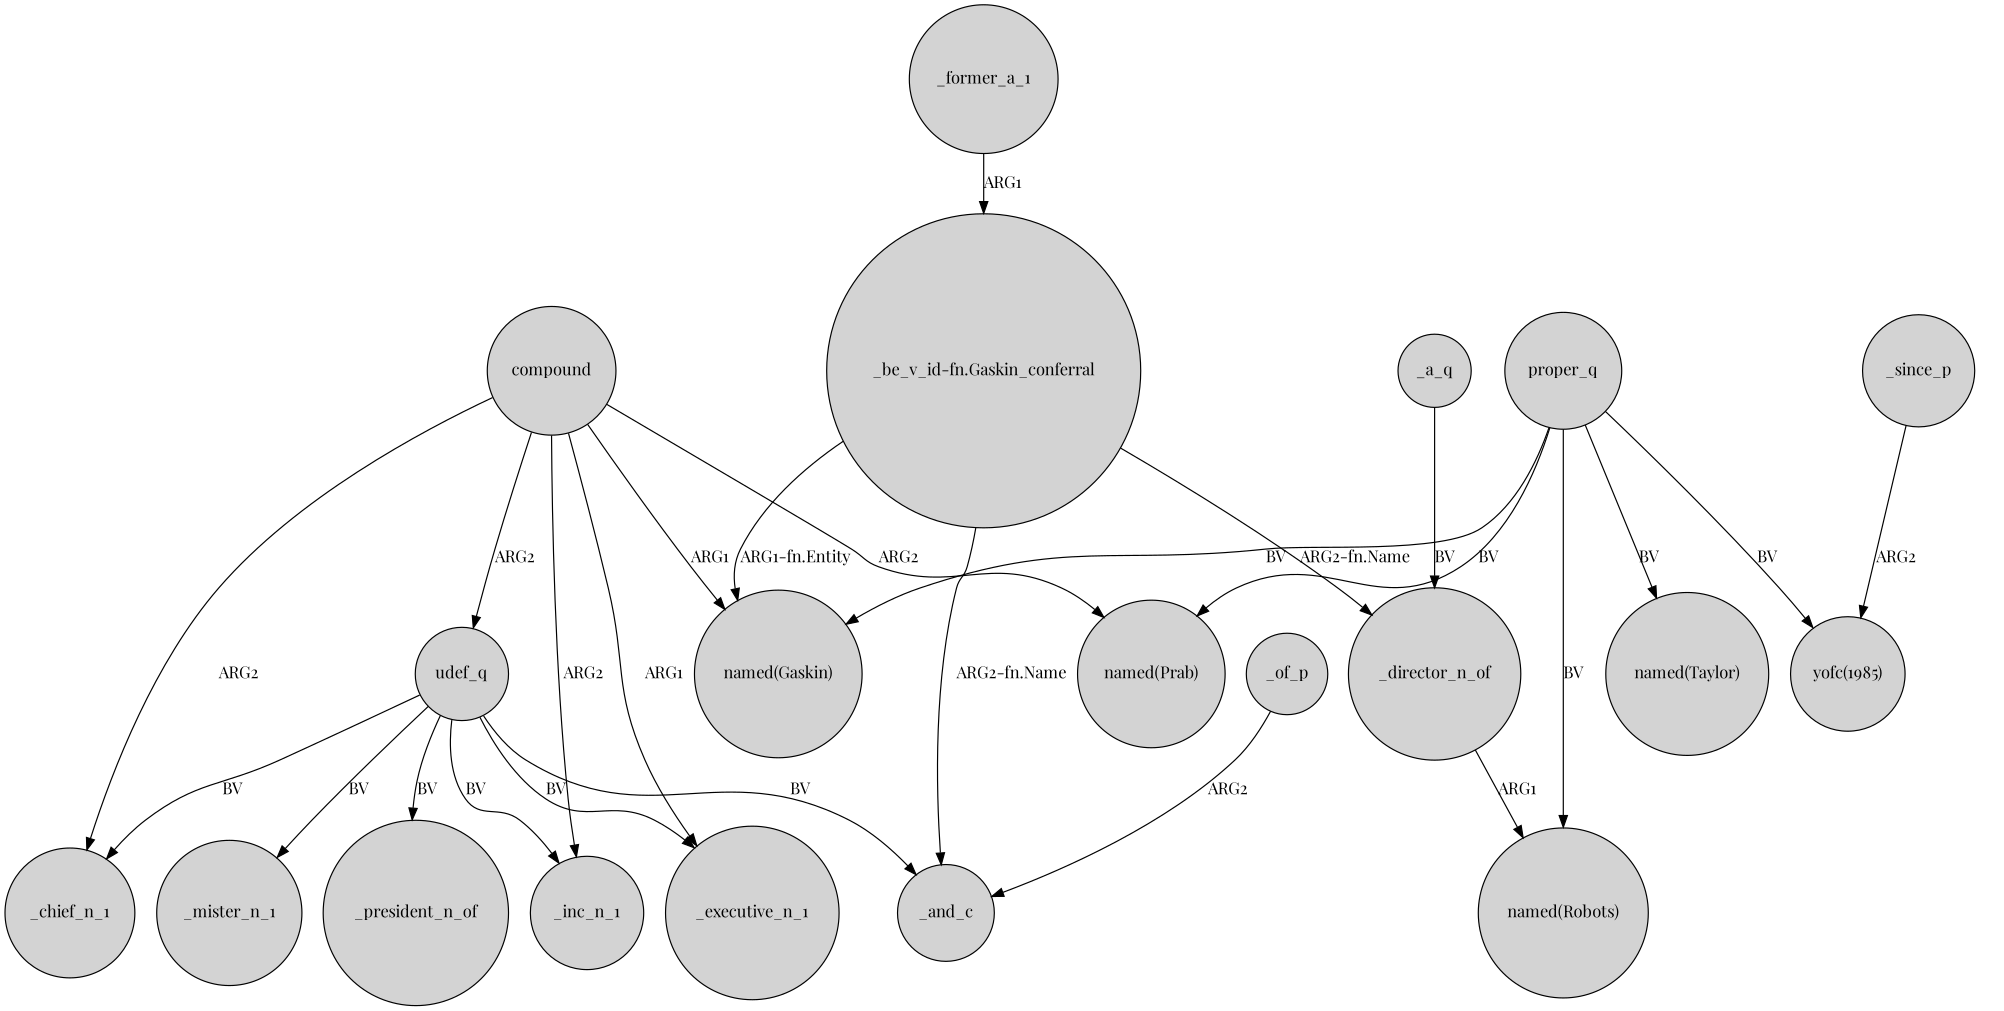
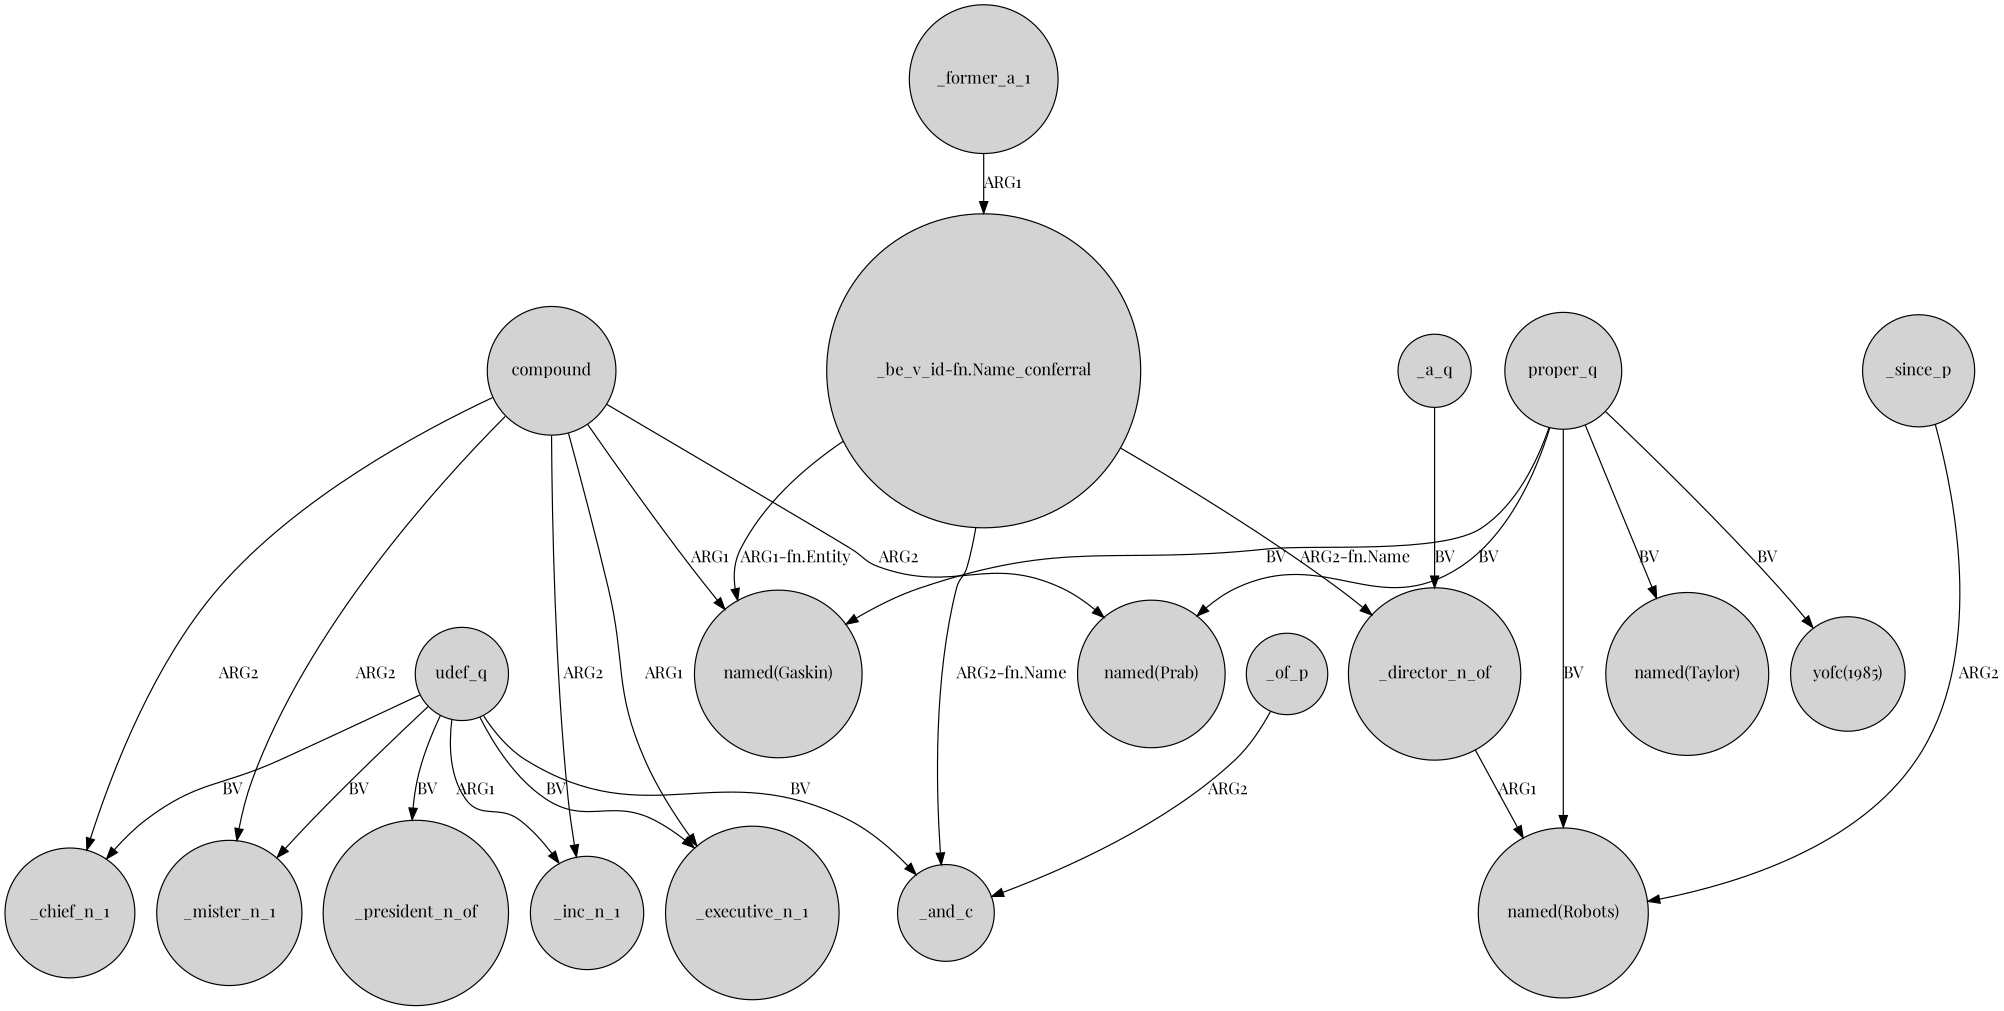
node "_be_v_id-fn.Gaskin_conferral": label "_be_v_id-fn.Gaskin_conferral" -> "_be_v_id-fn.Name_conferral"
edge "_since_p" -> "yofc(1985)": now "_since_p" -> "named(Robots)"
edge "compound" -> "udef_q": now "compound" -> "_mister_n_1"
edge "udef_q" -> "_inc_n_1": label "BV" -> "ARG1"
